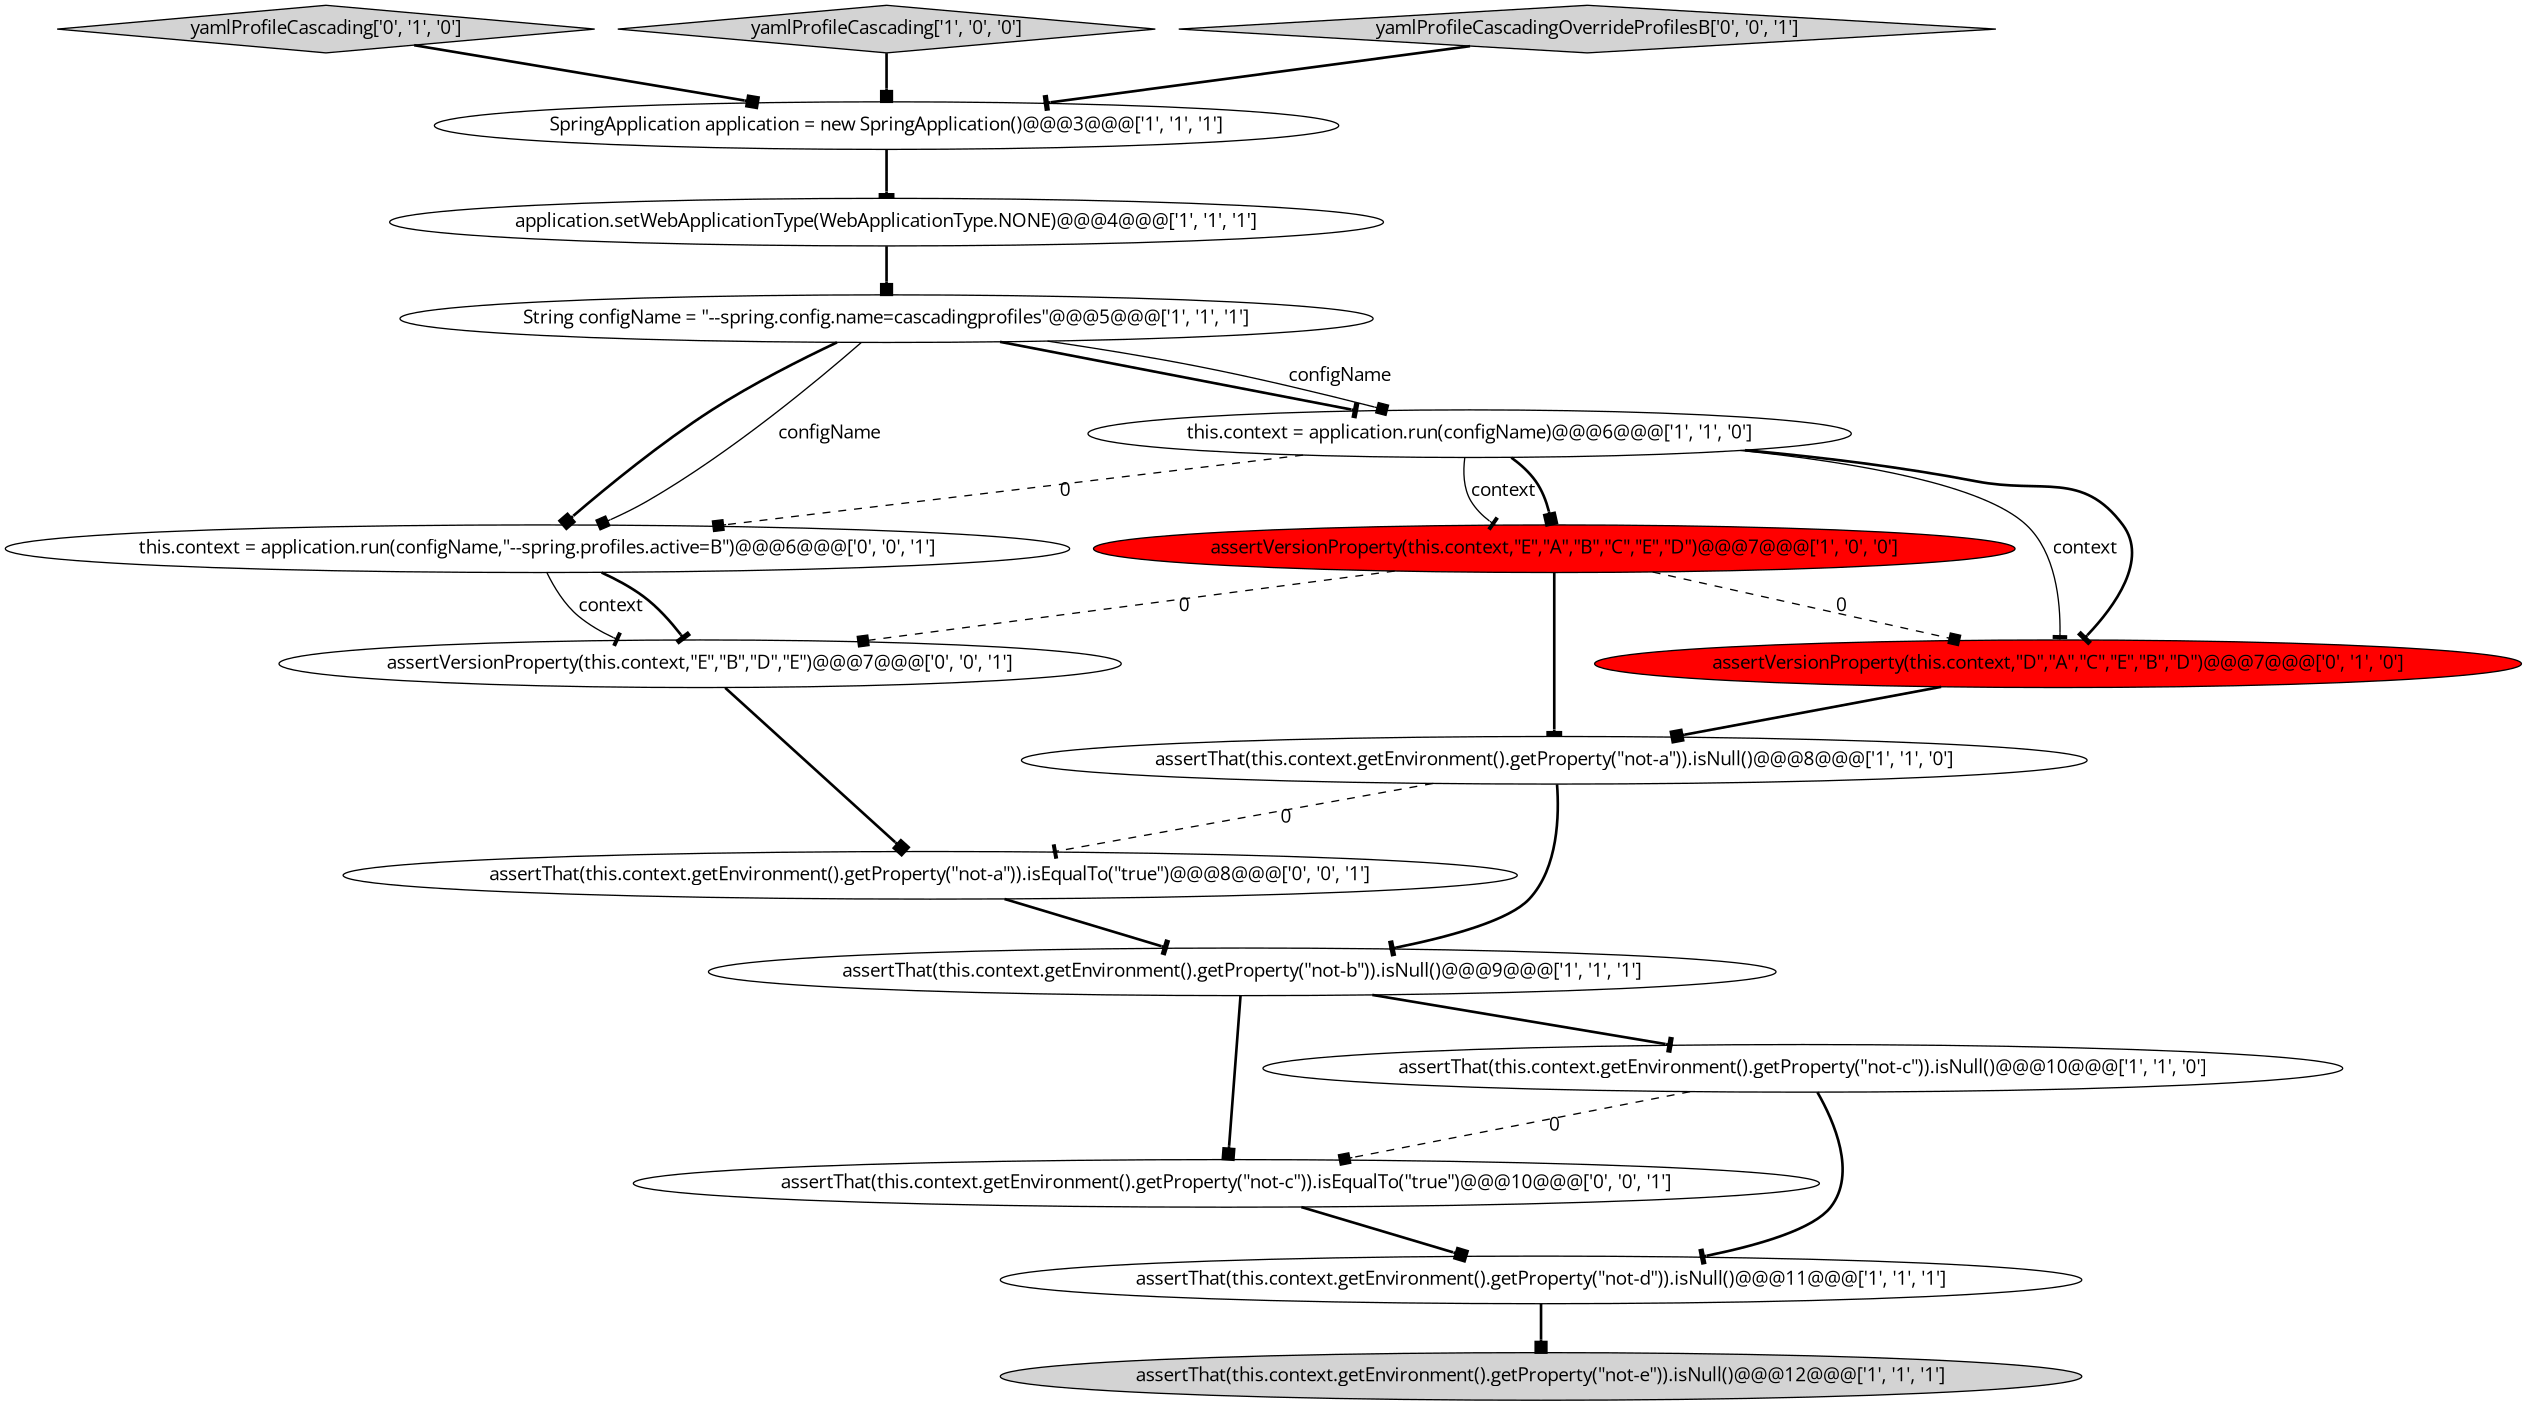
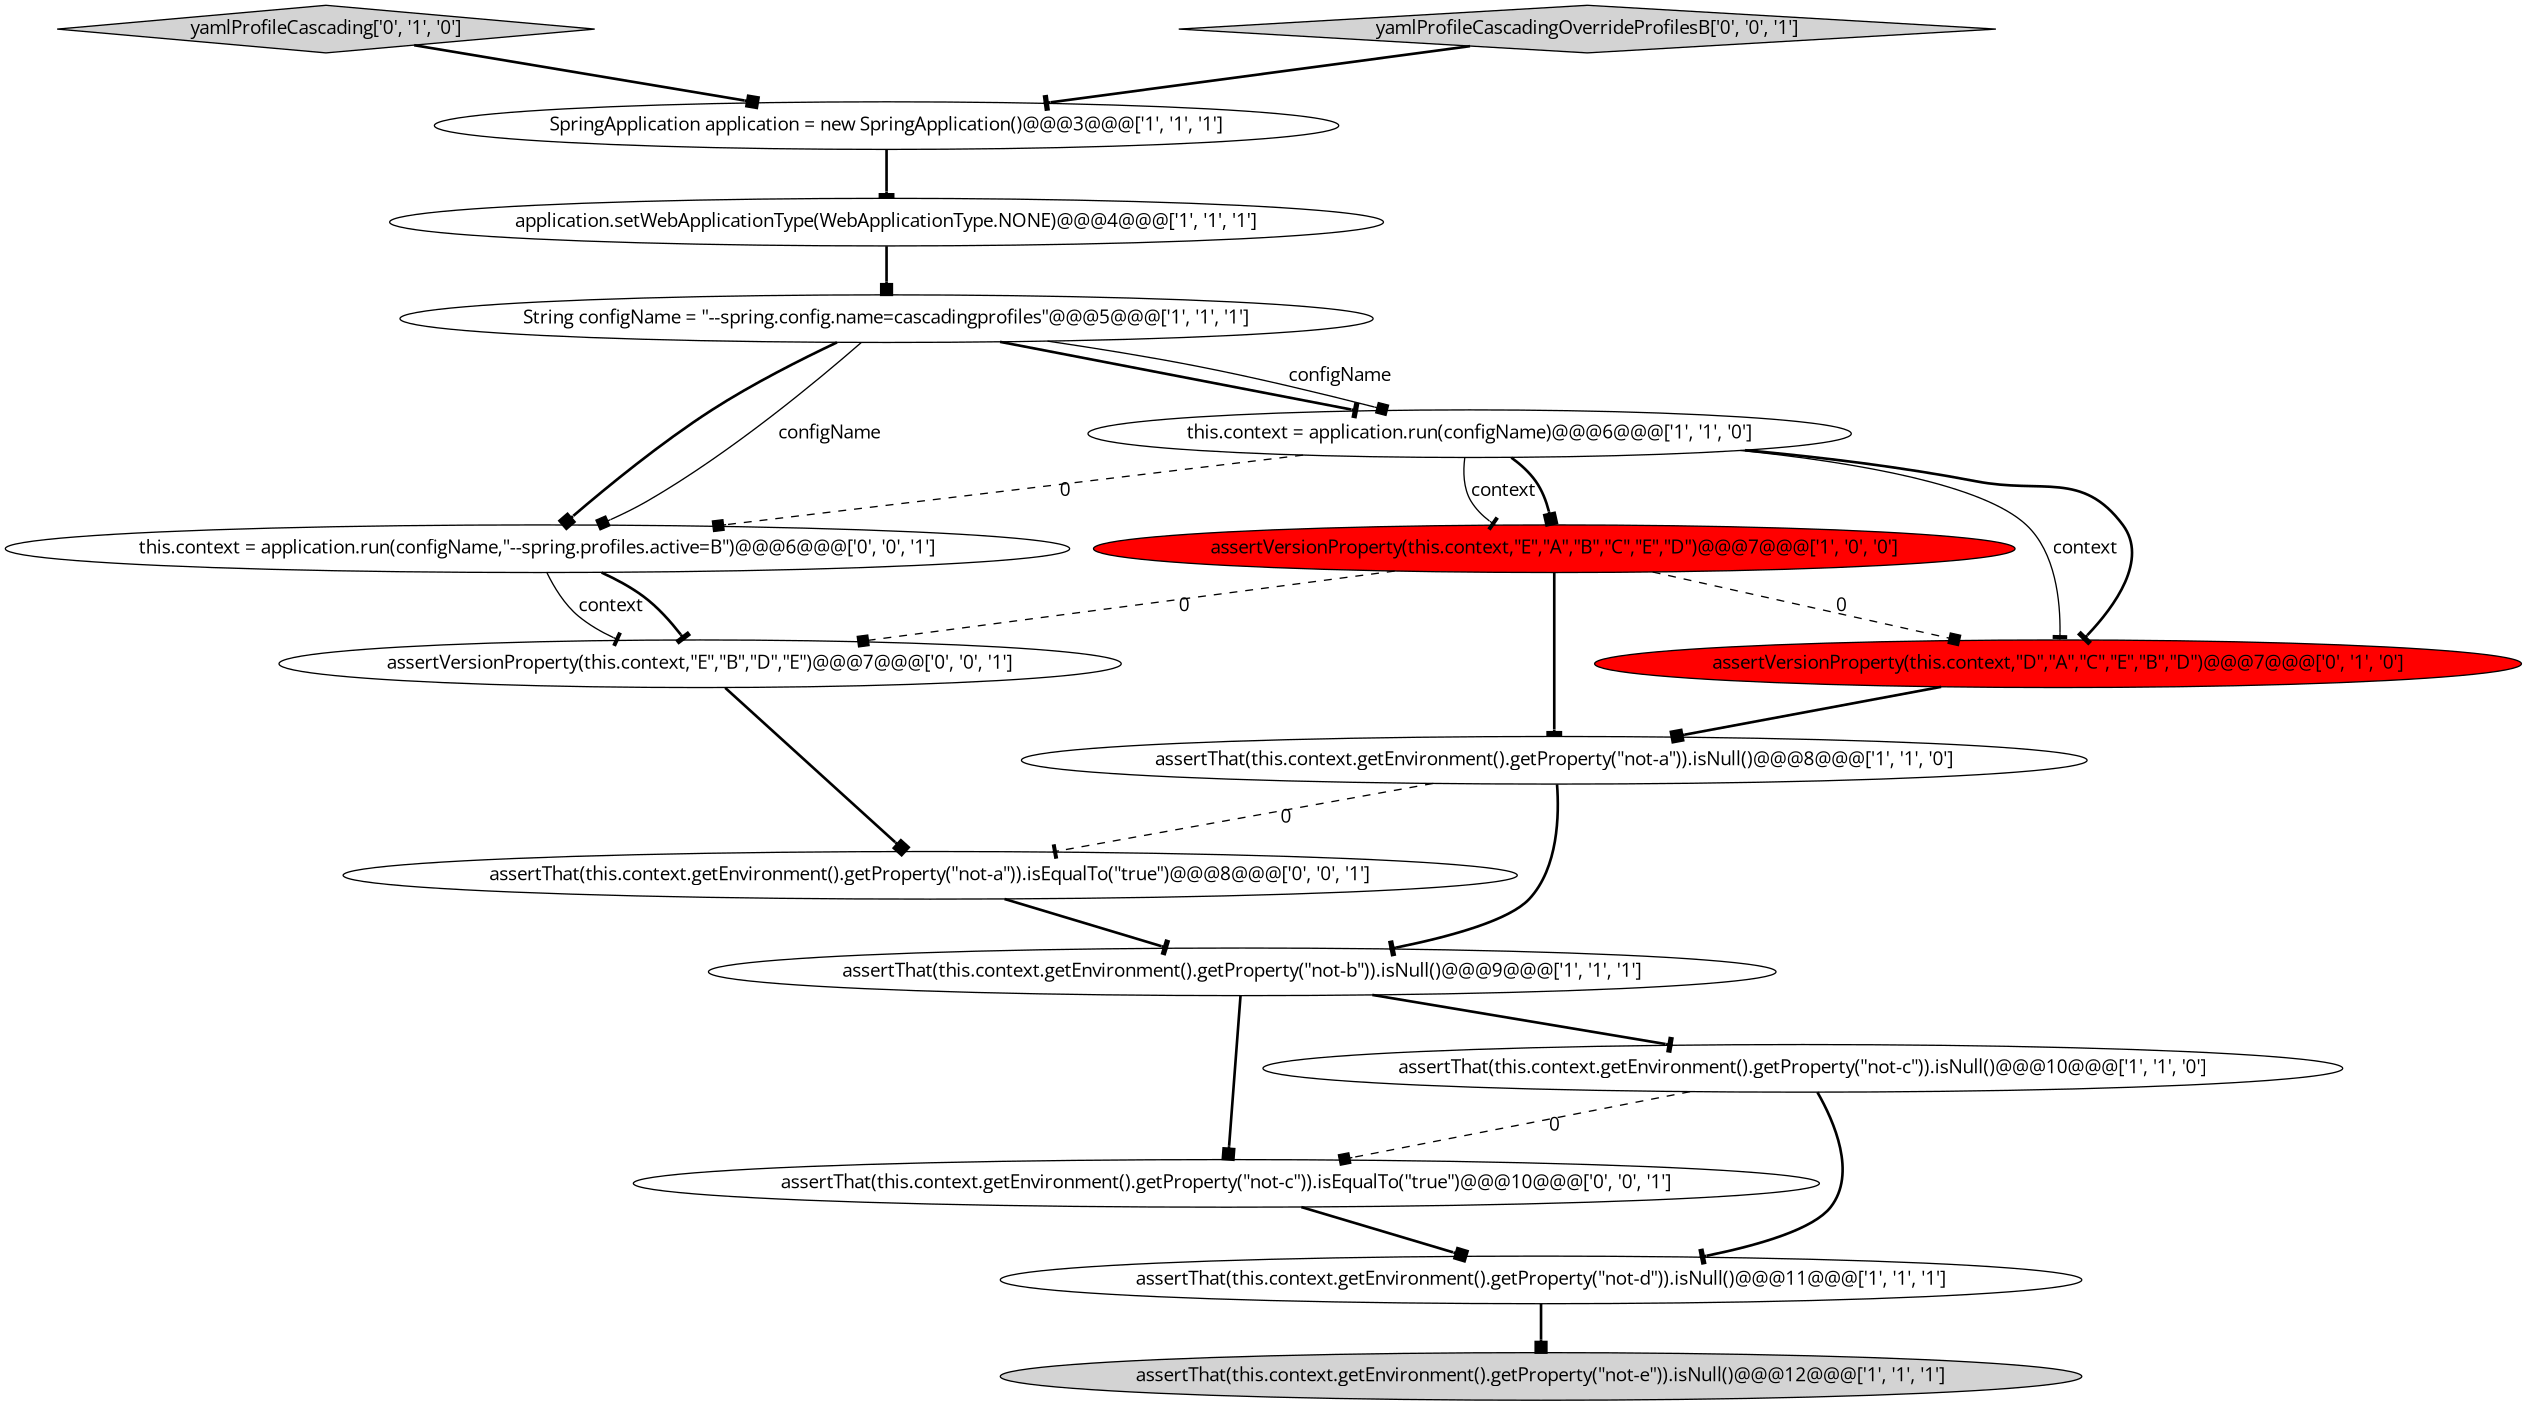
node "yamlProfileCascading['1', '0', '0']": removed
